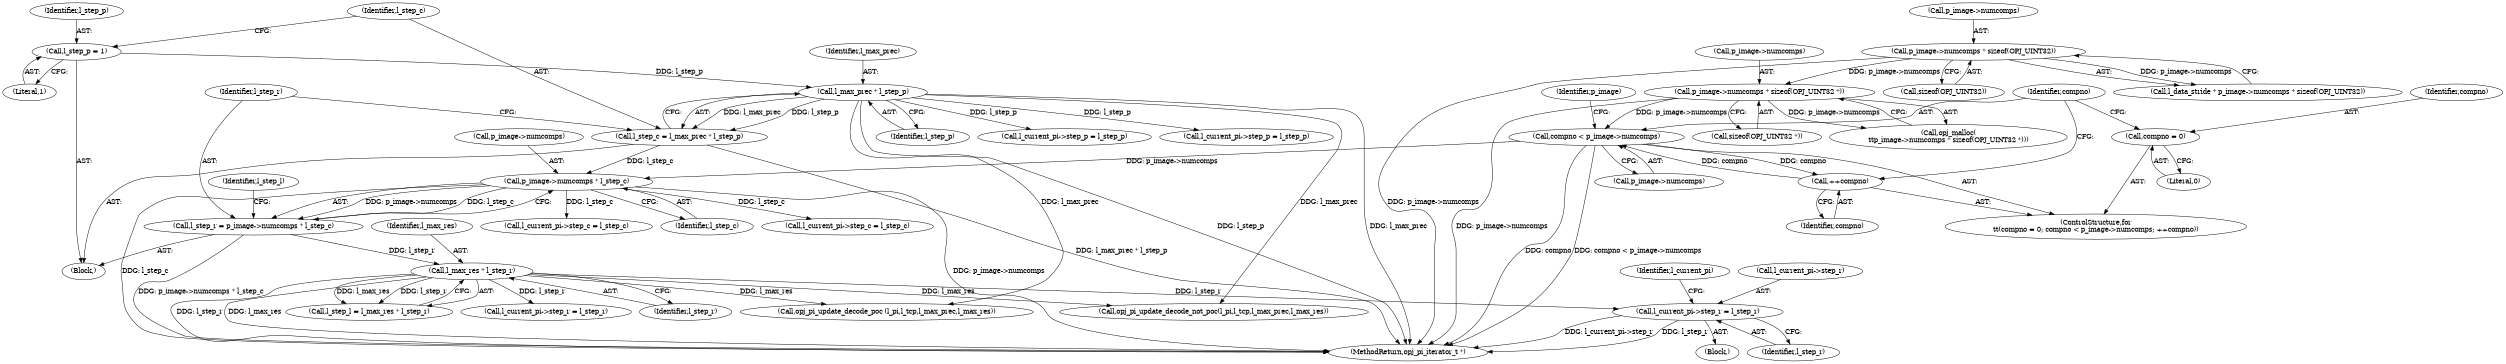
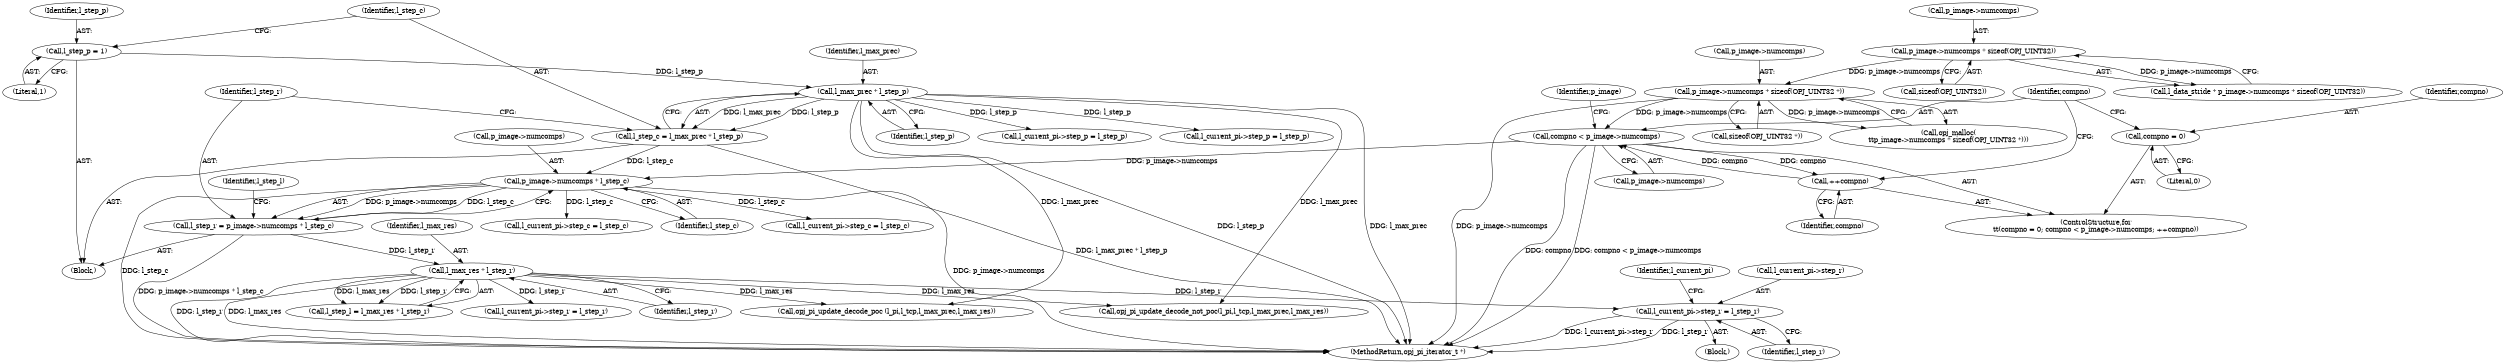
edge "(Call,p_image->numcomps * sizeof(OPJ_UINT32))" -> "(MethodReturn,opj_pi_iterator_t *)": removed, label "DDG: p_image->numcomps"
